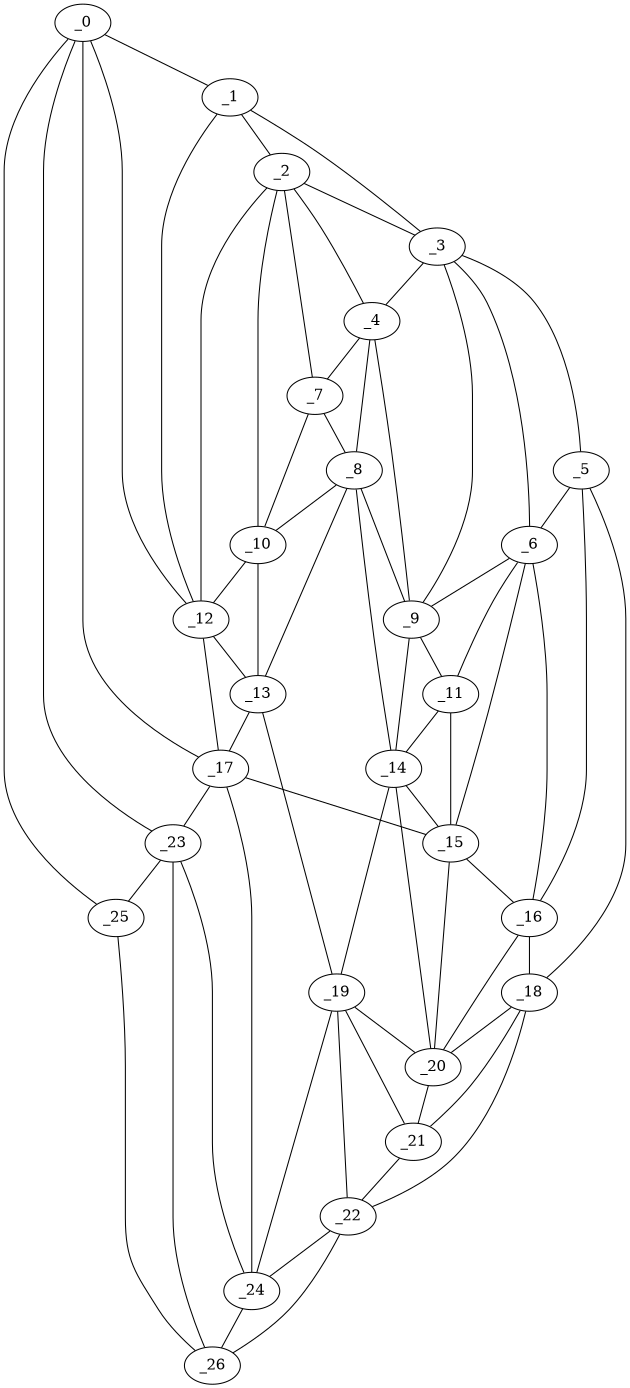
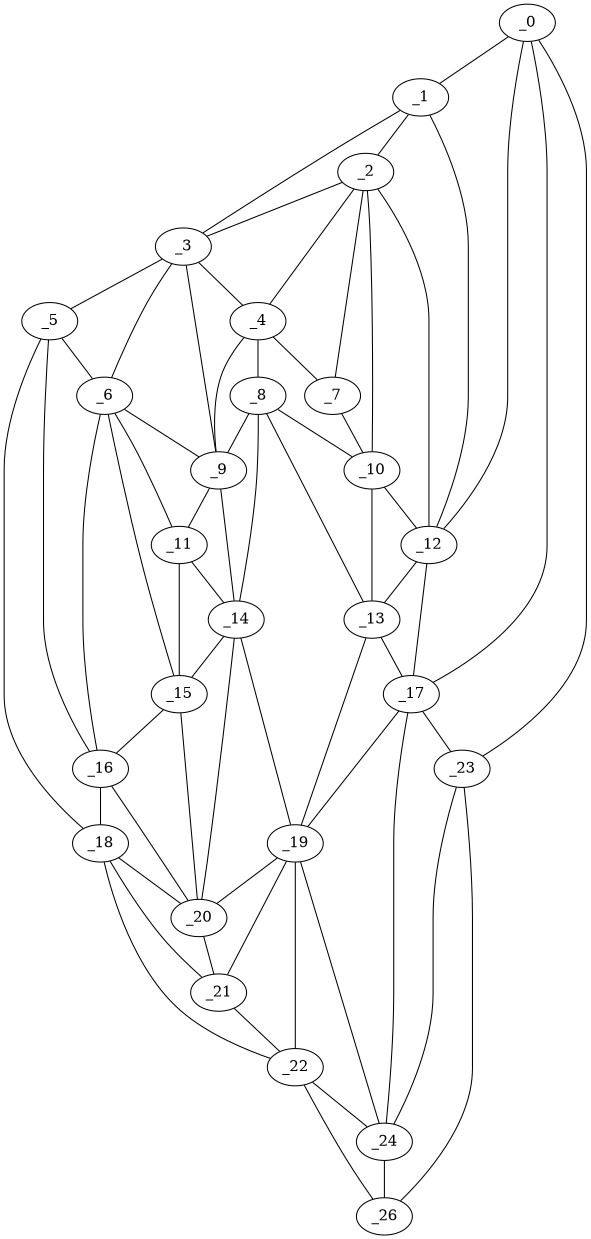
edge "_7" -- "_8": removed
edge "_17" -- "_15": now "_17" -- "_19"
node "_25": removed
